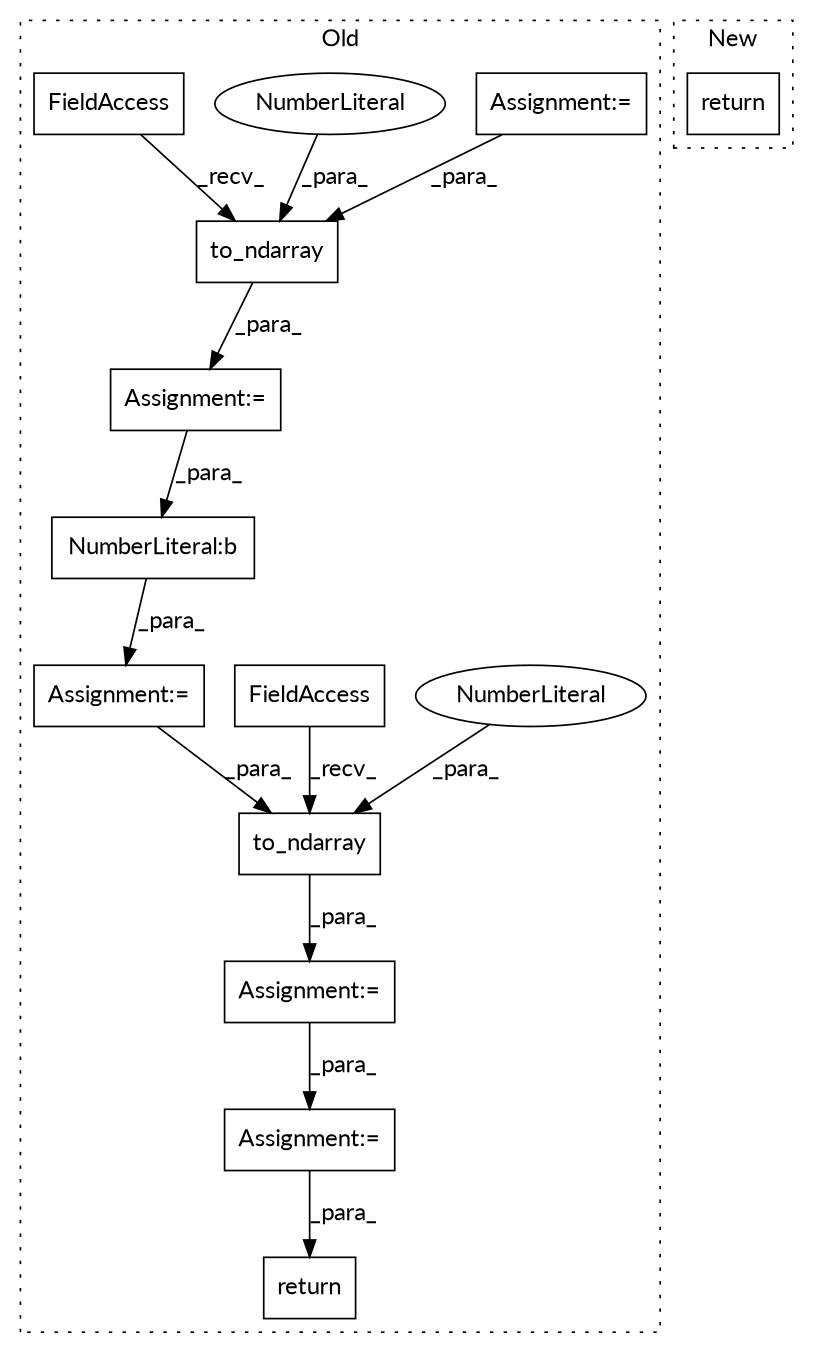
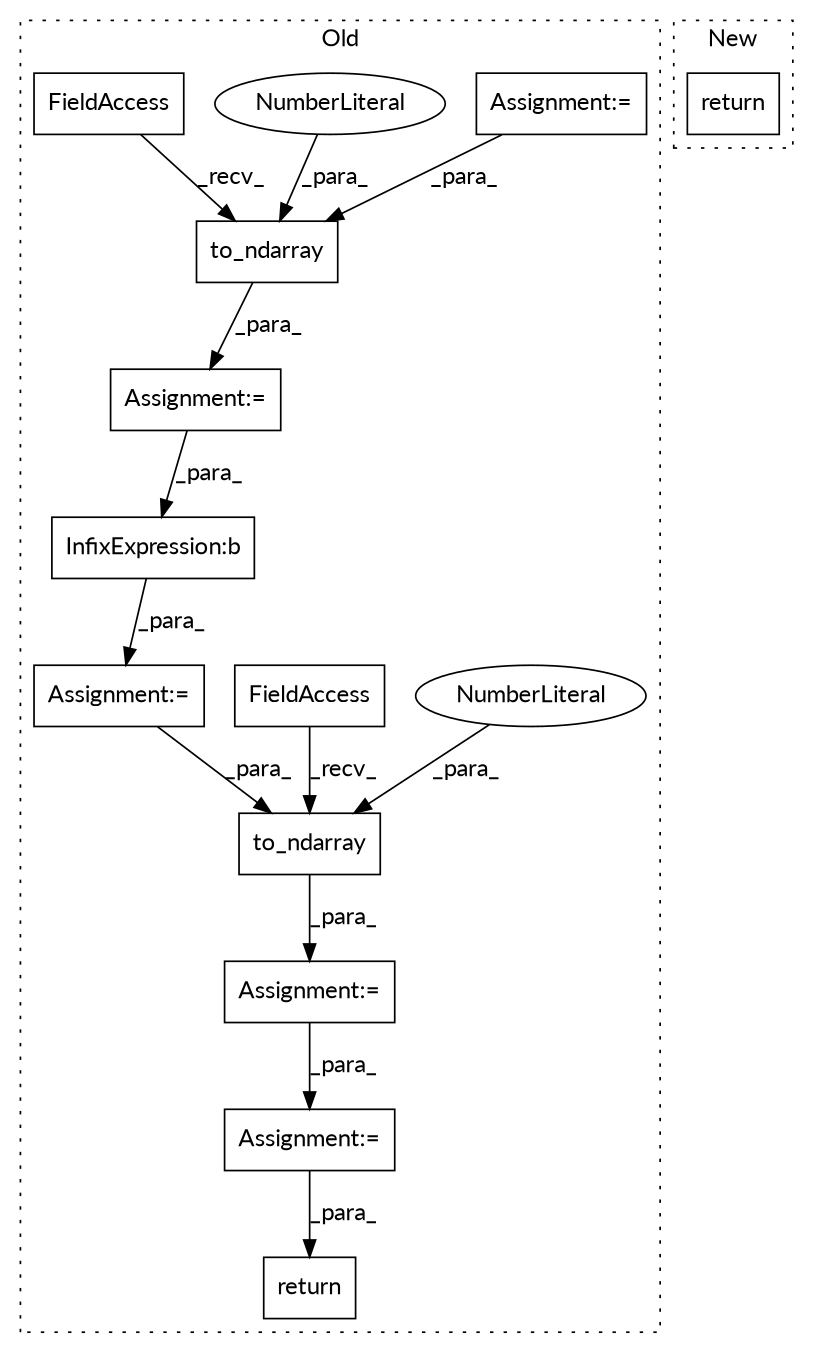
node "NumberLiteral:b": label "NumberLiteral:b" -> "InfixExpression:b"
